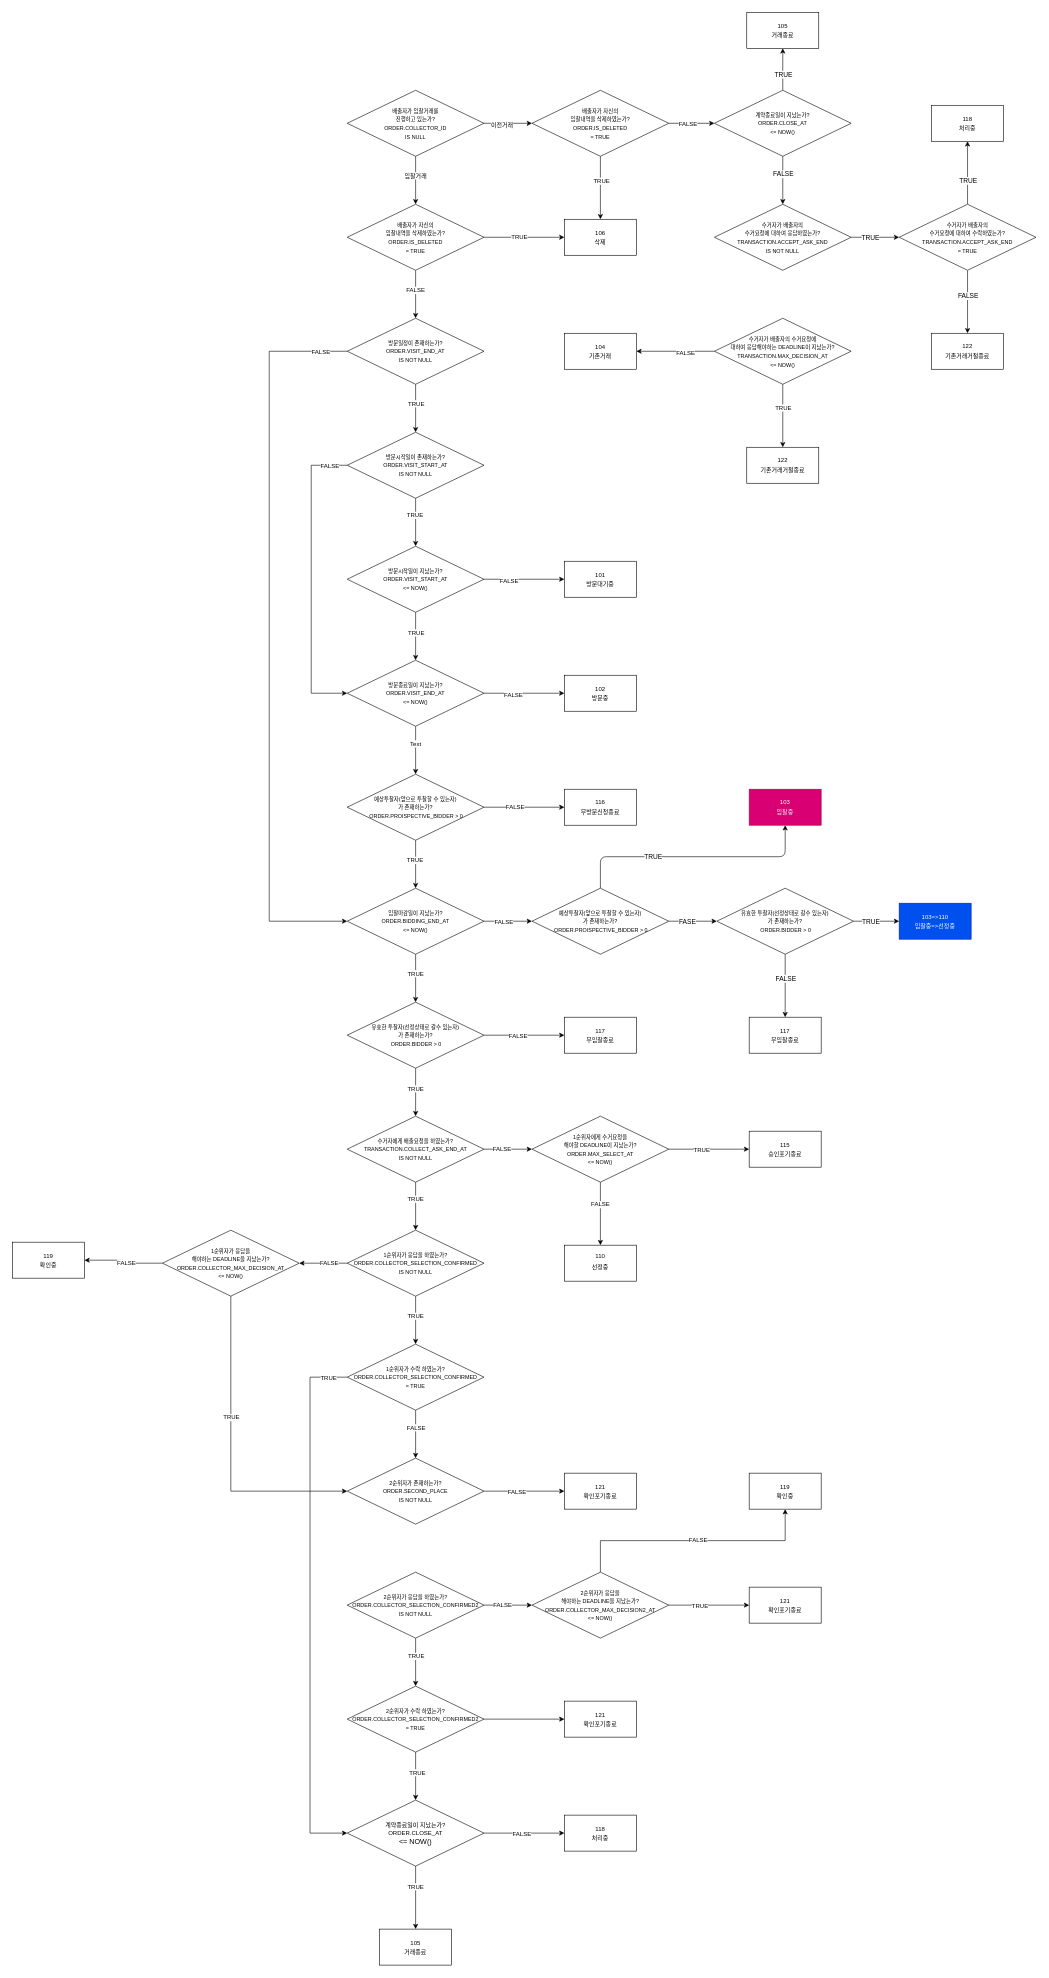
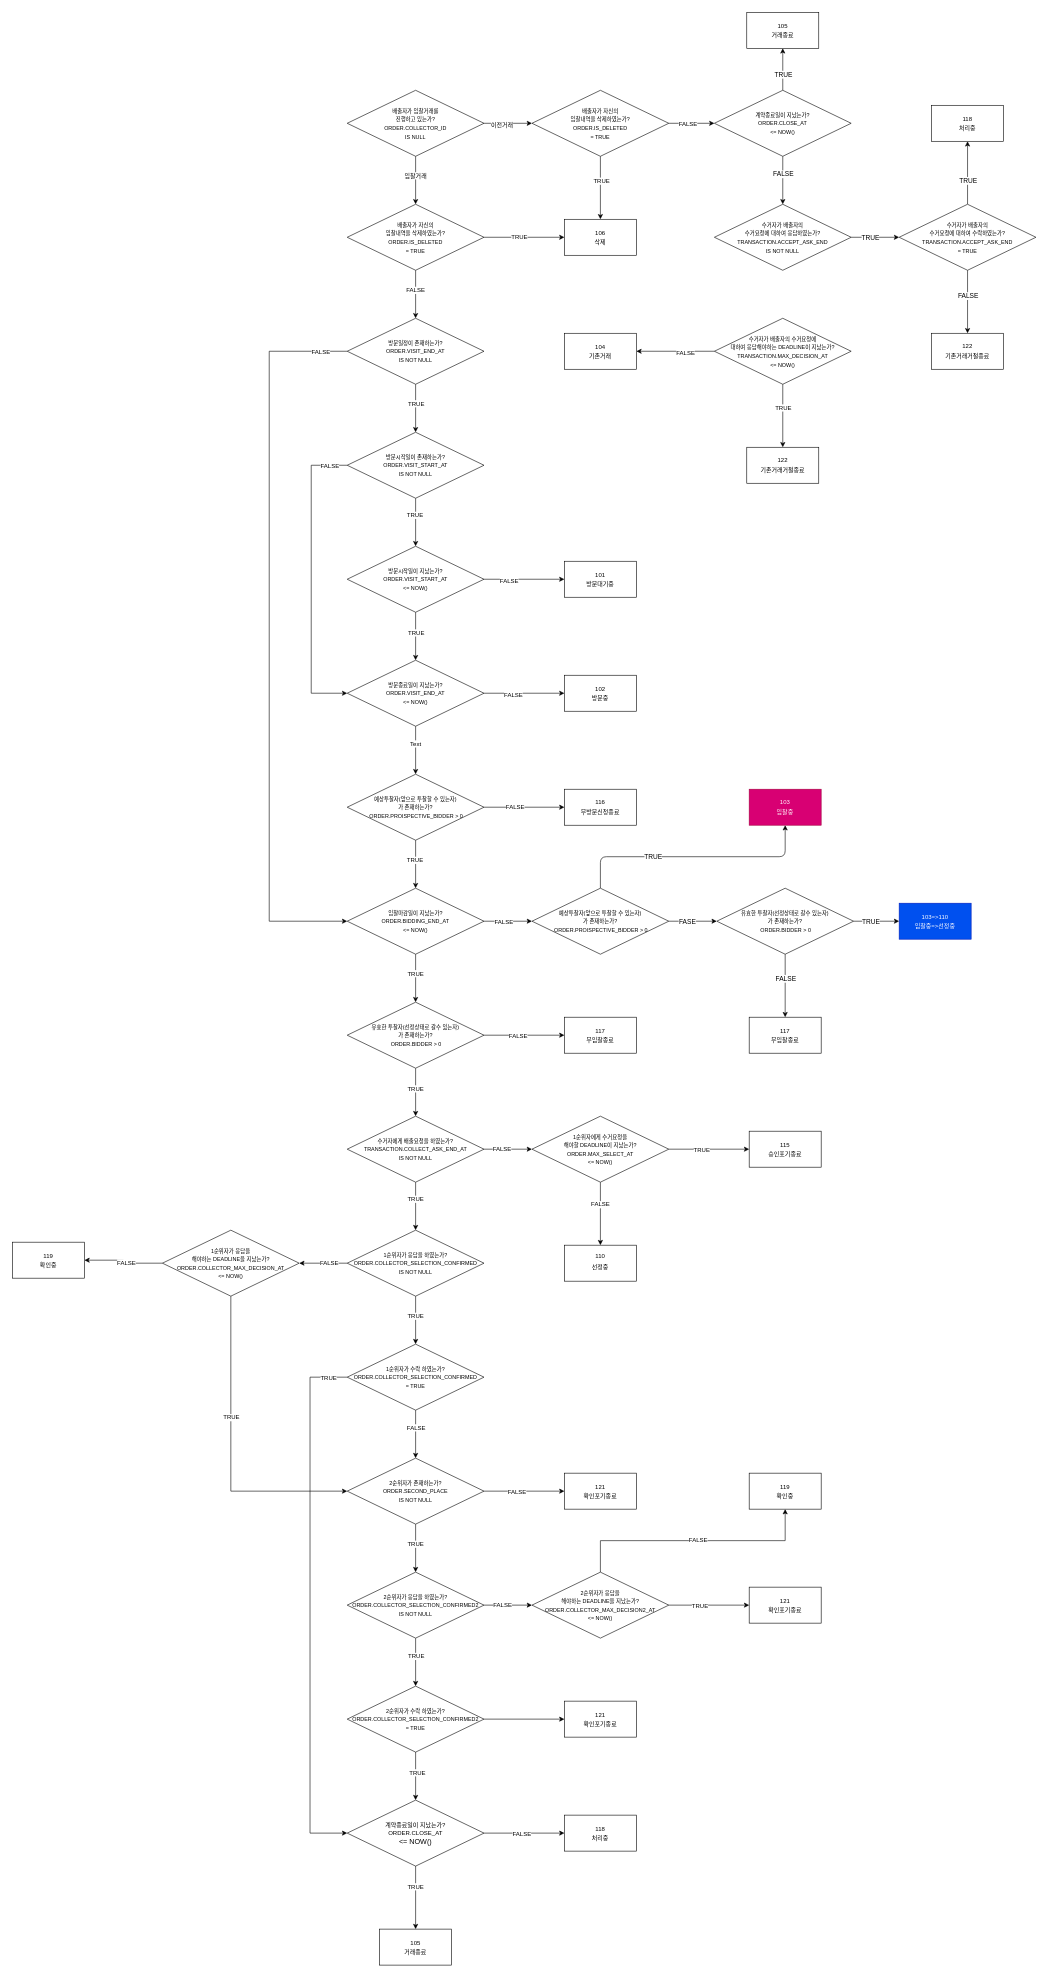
edge "2순위자가 존재하는가?ORDER.SECOND_PLACE IS NOT NULL" -> "2순위자가 응답을 하였는가? ORDER.COLLECTOR_SELECTION_CONFIRMED2 IS NOT NULL": added, label "TRUE"
